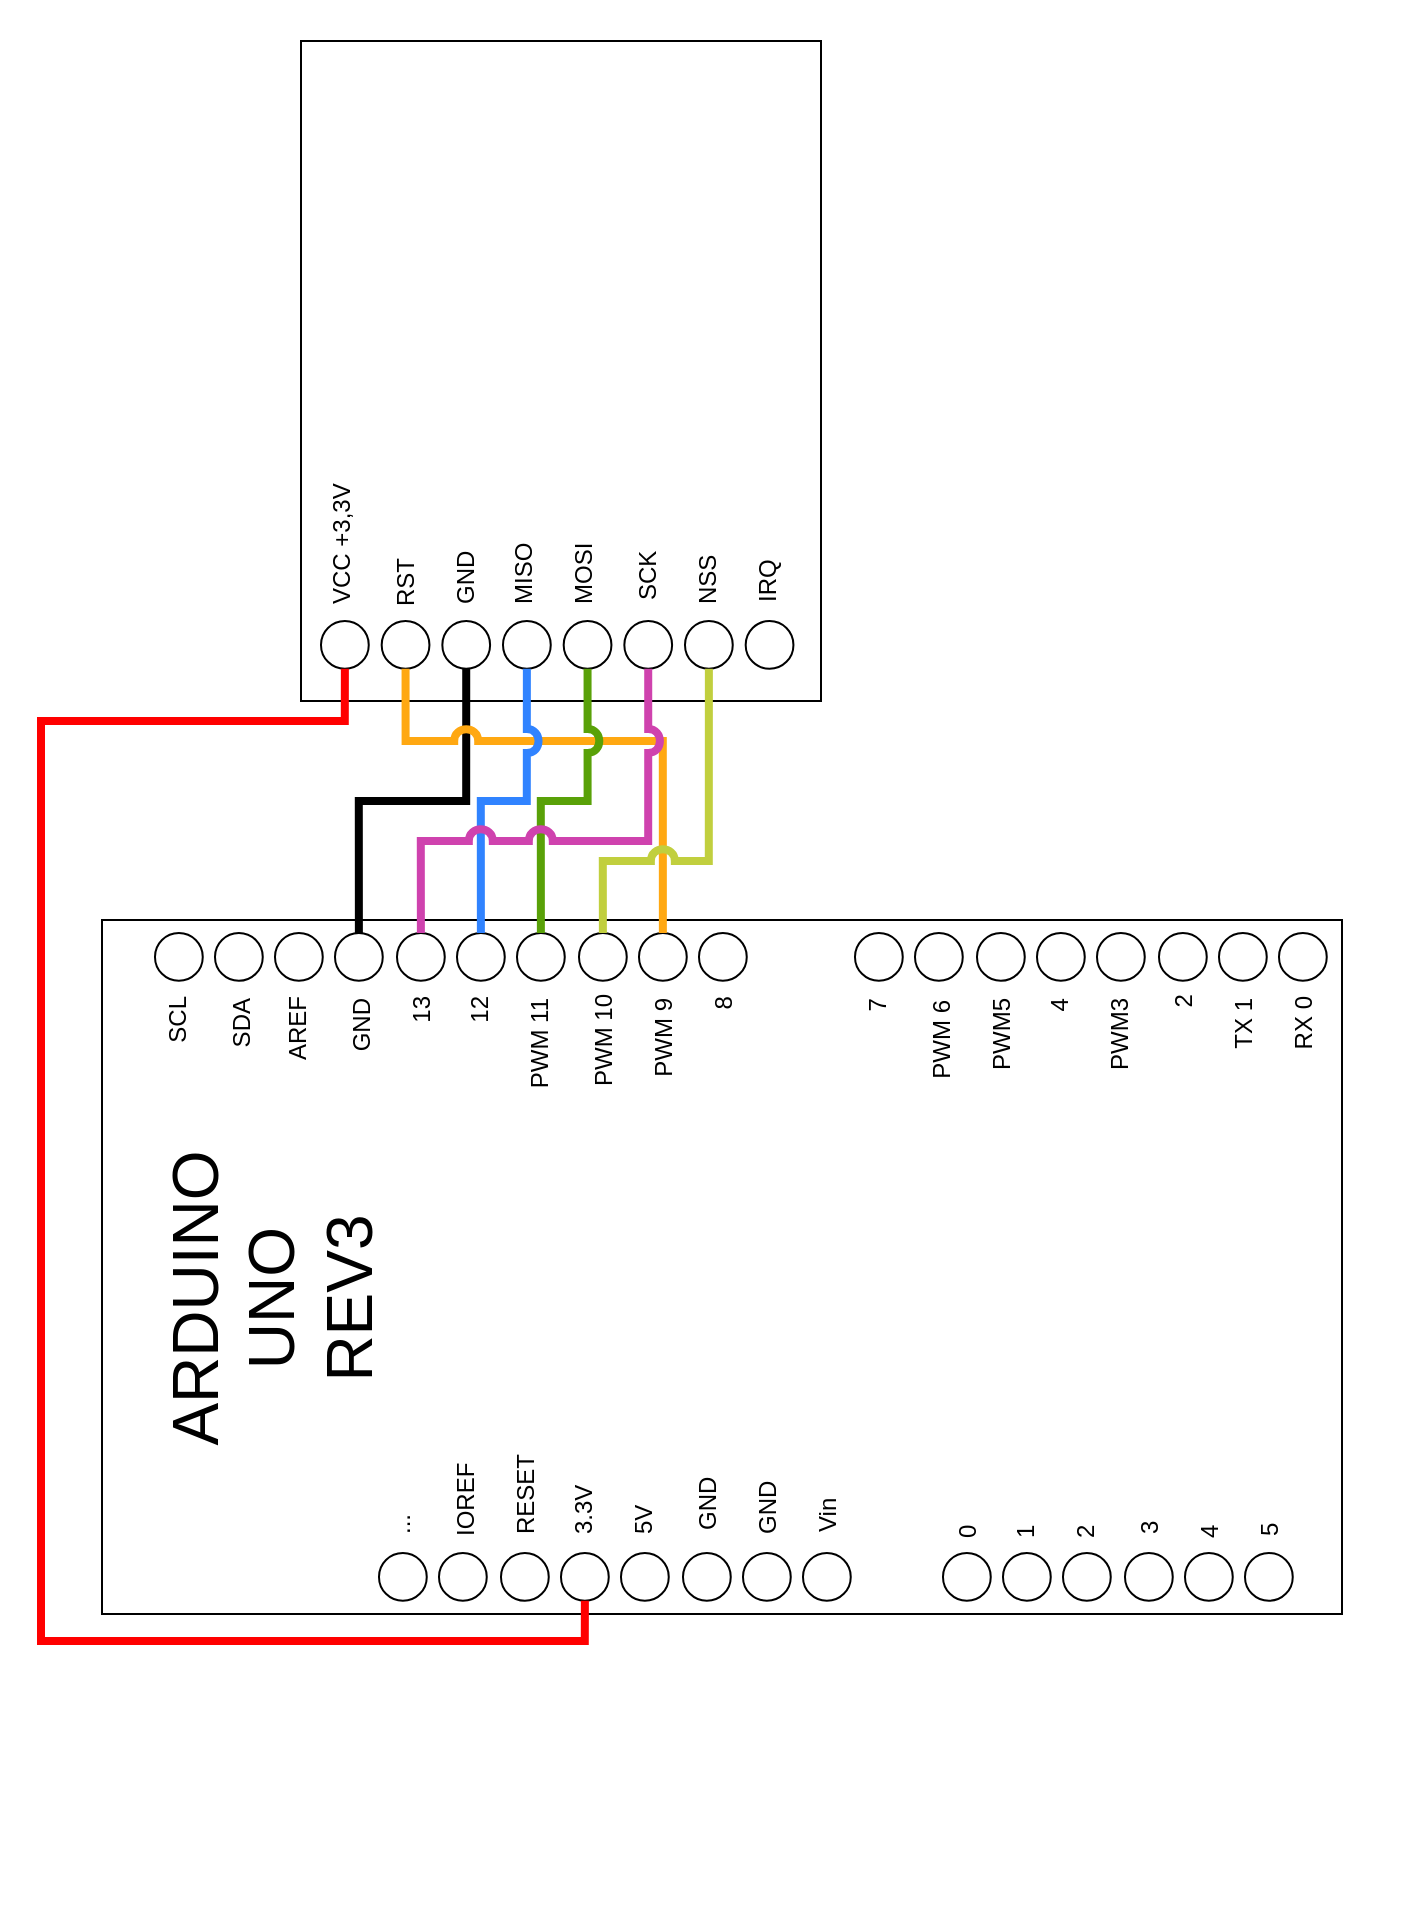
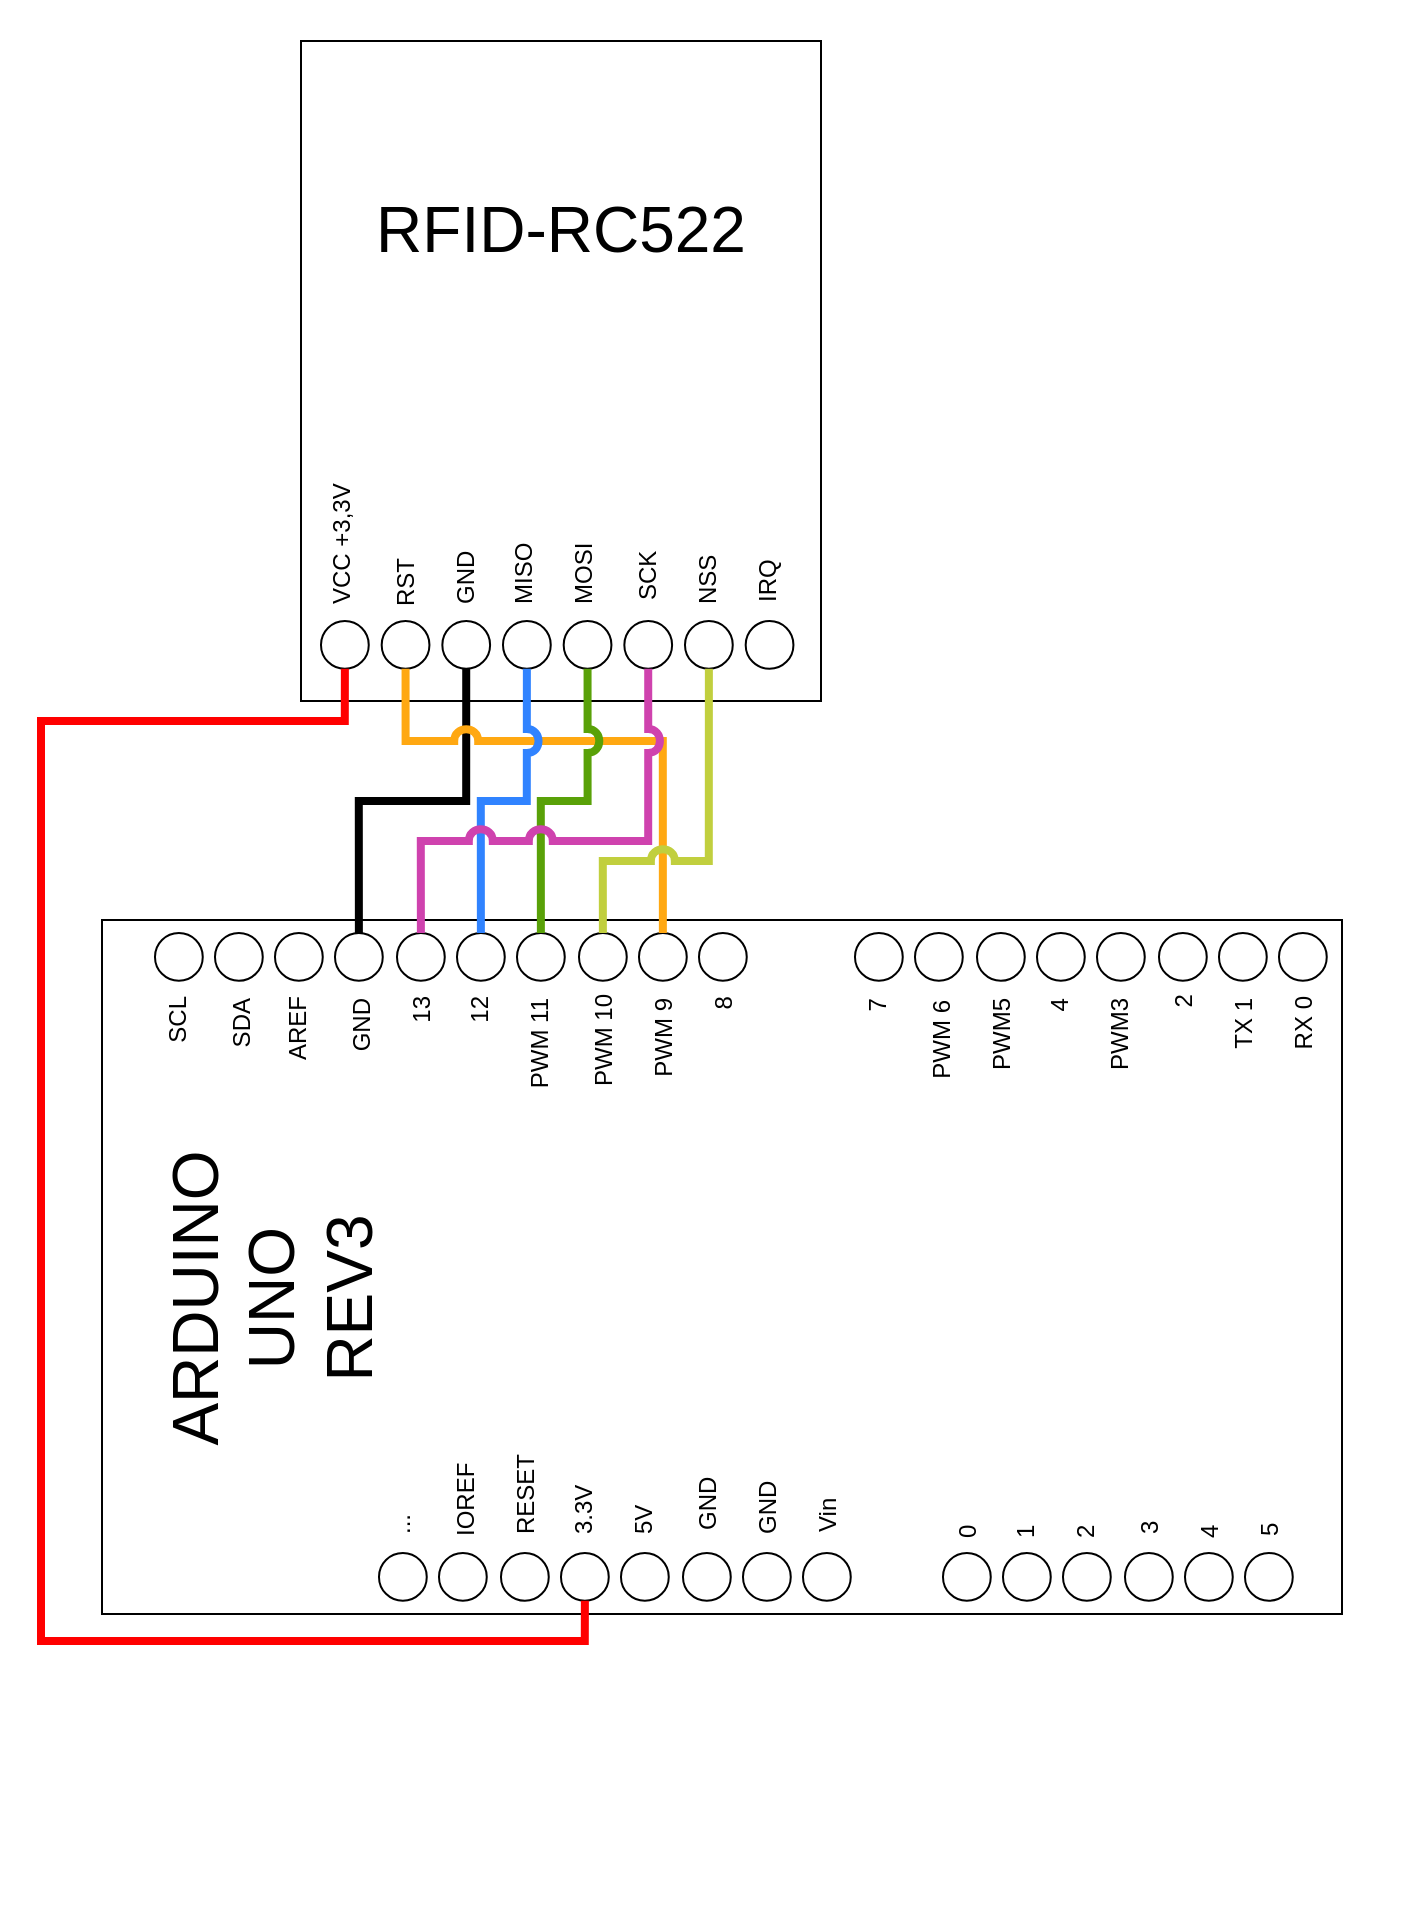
node "RFID-RC522": added
